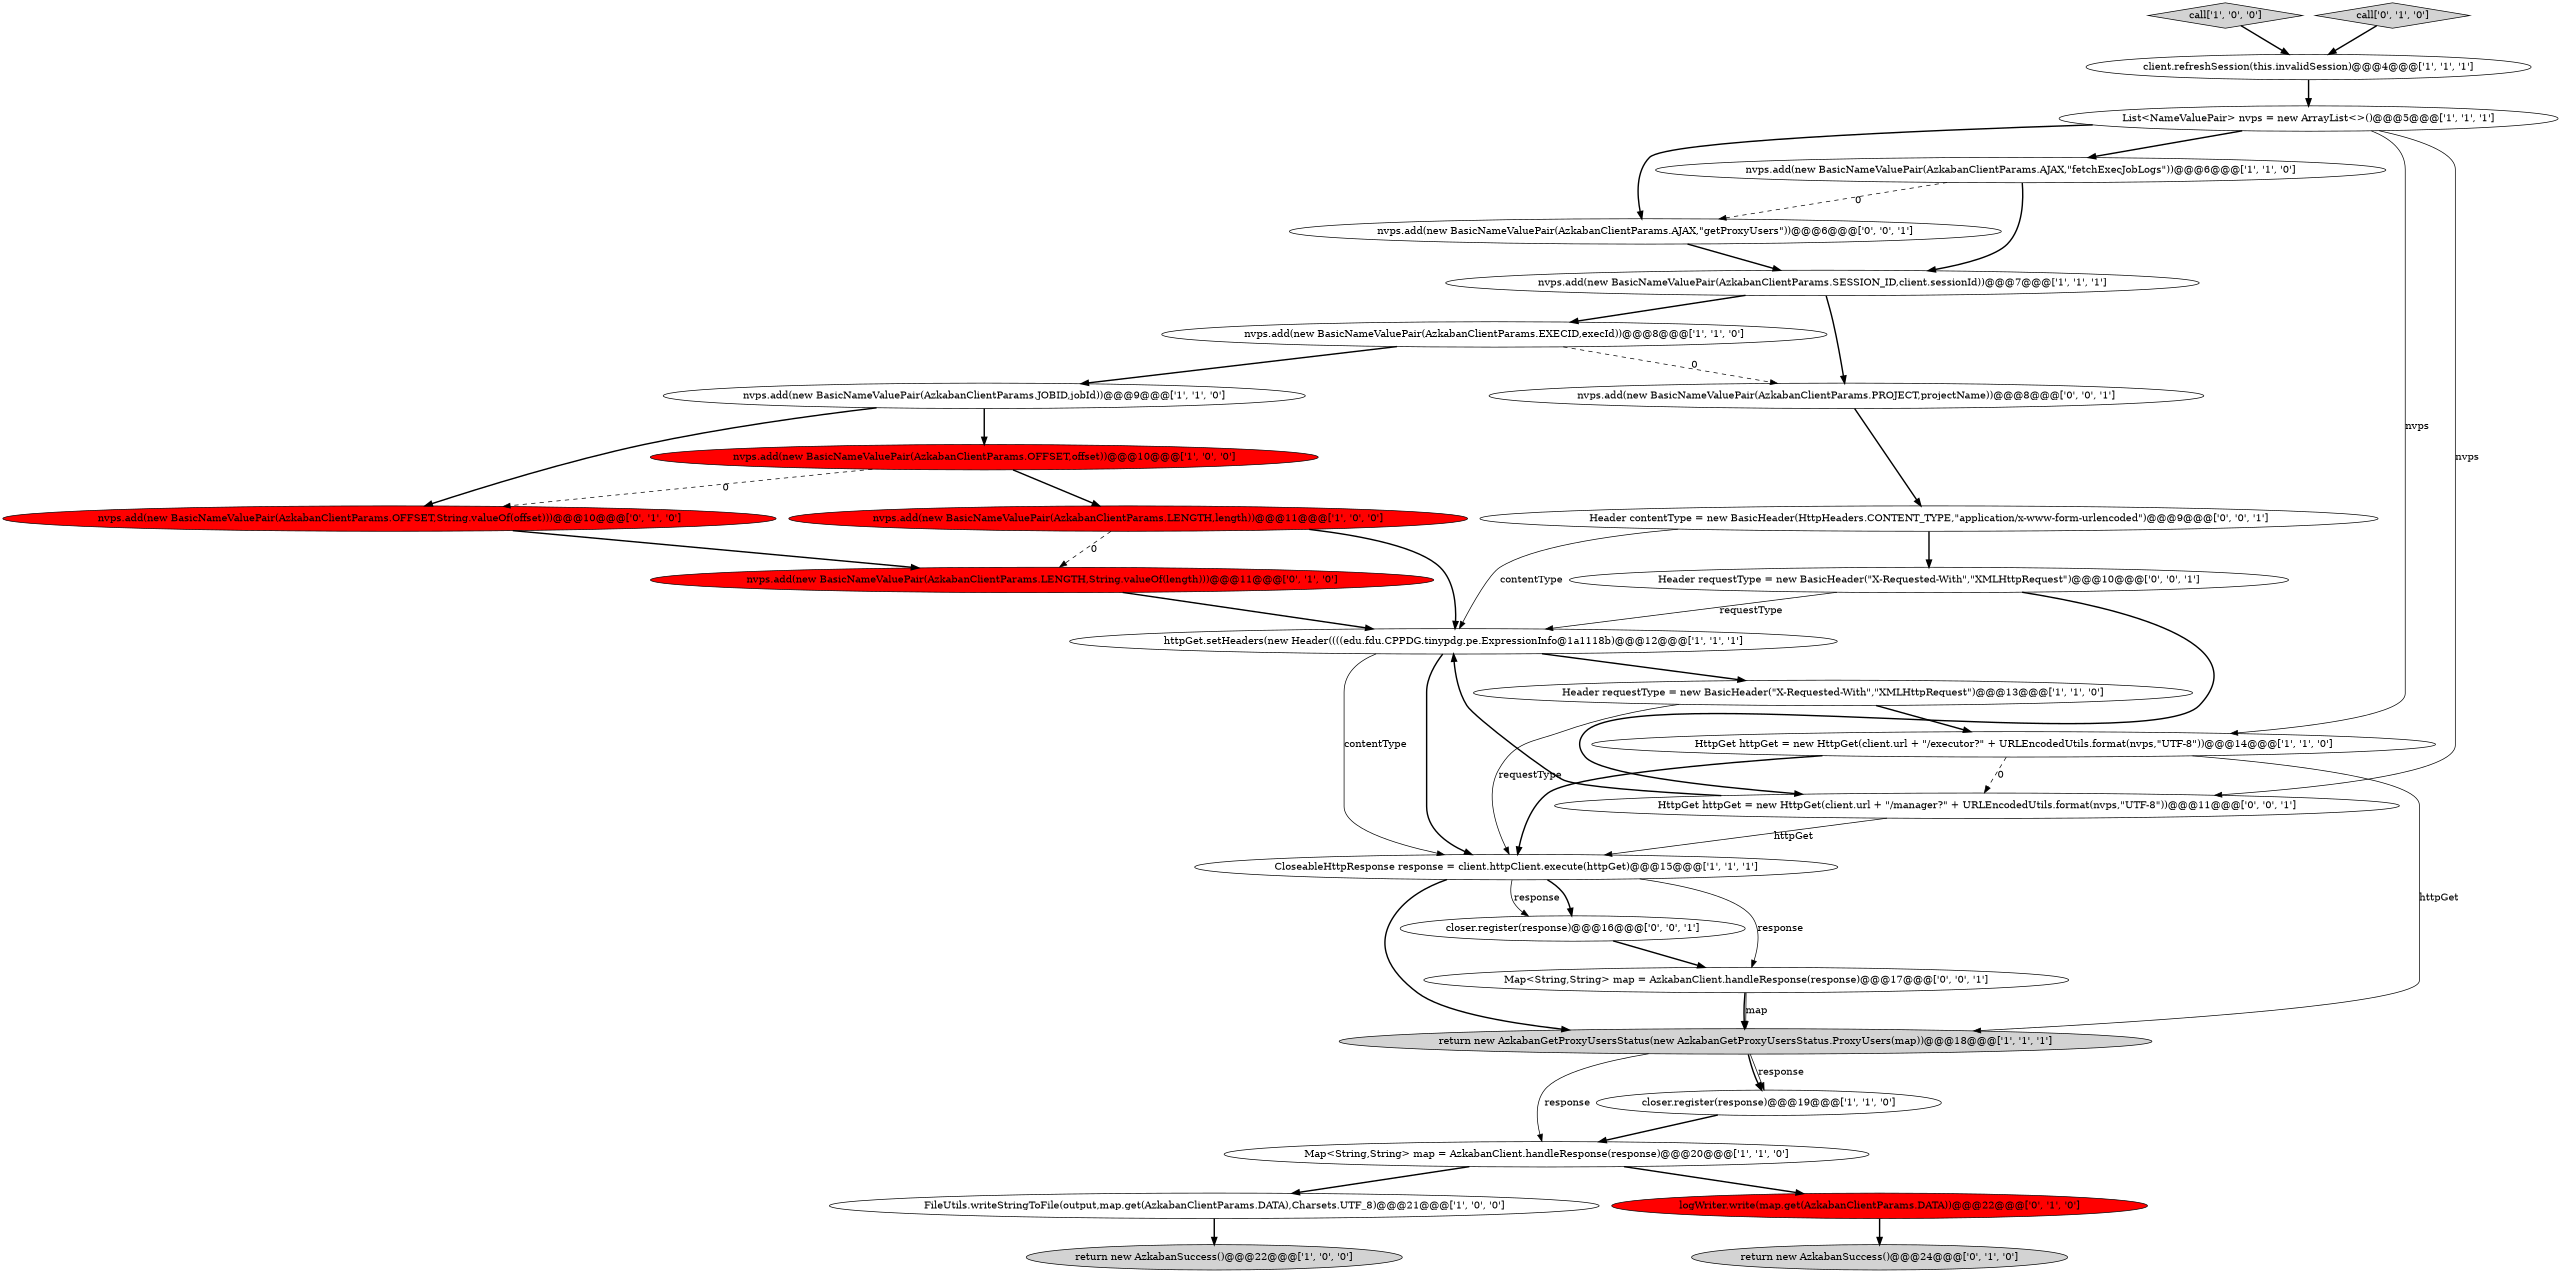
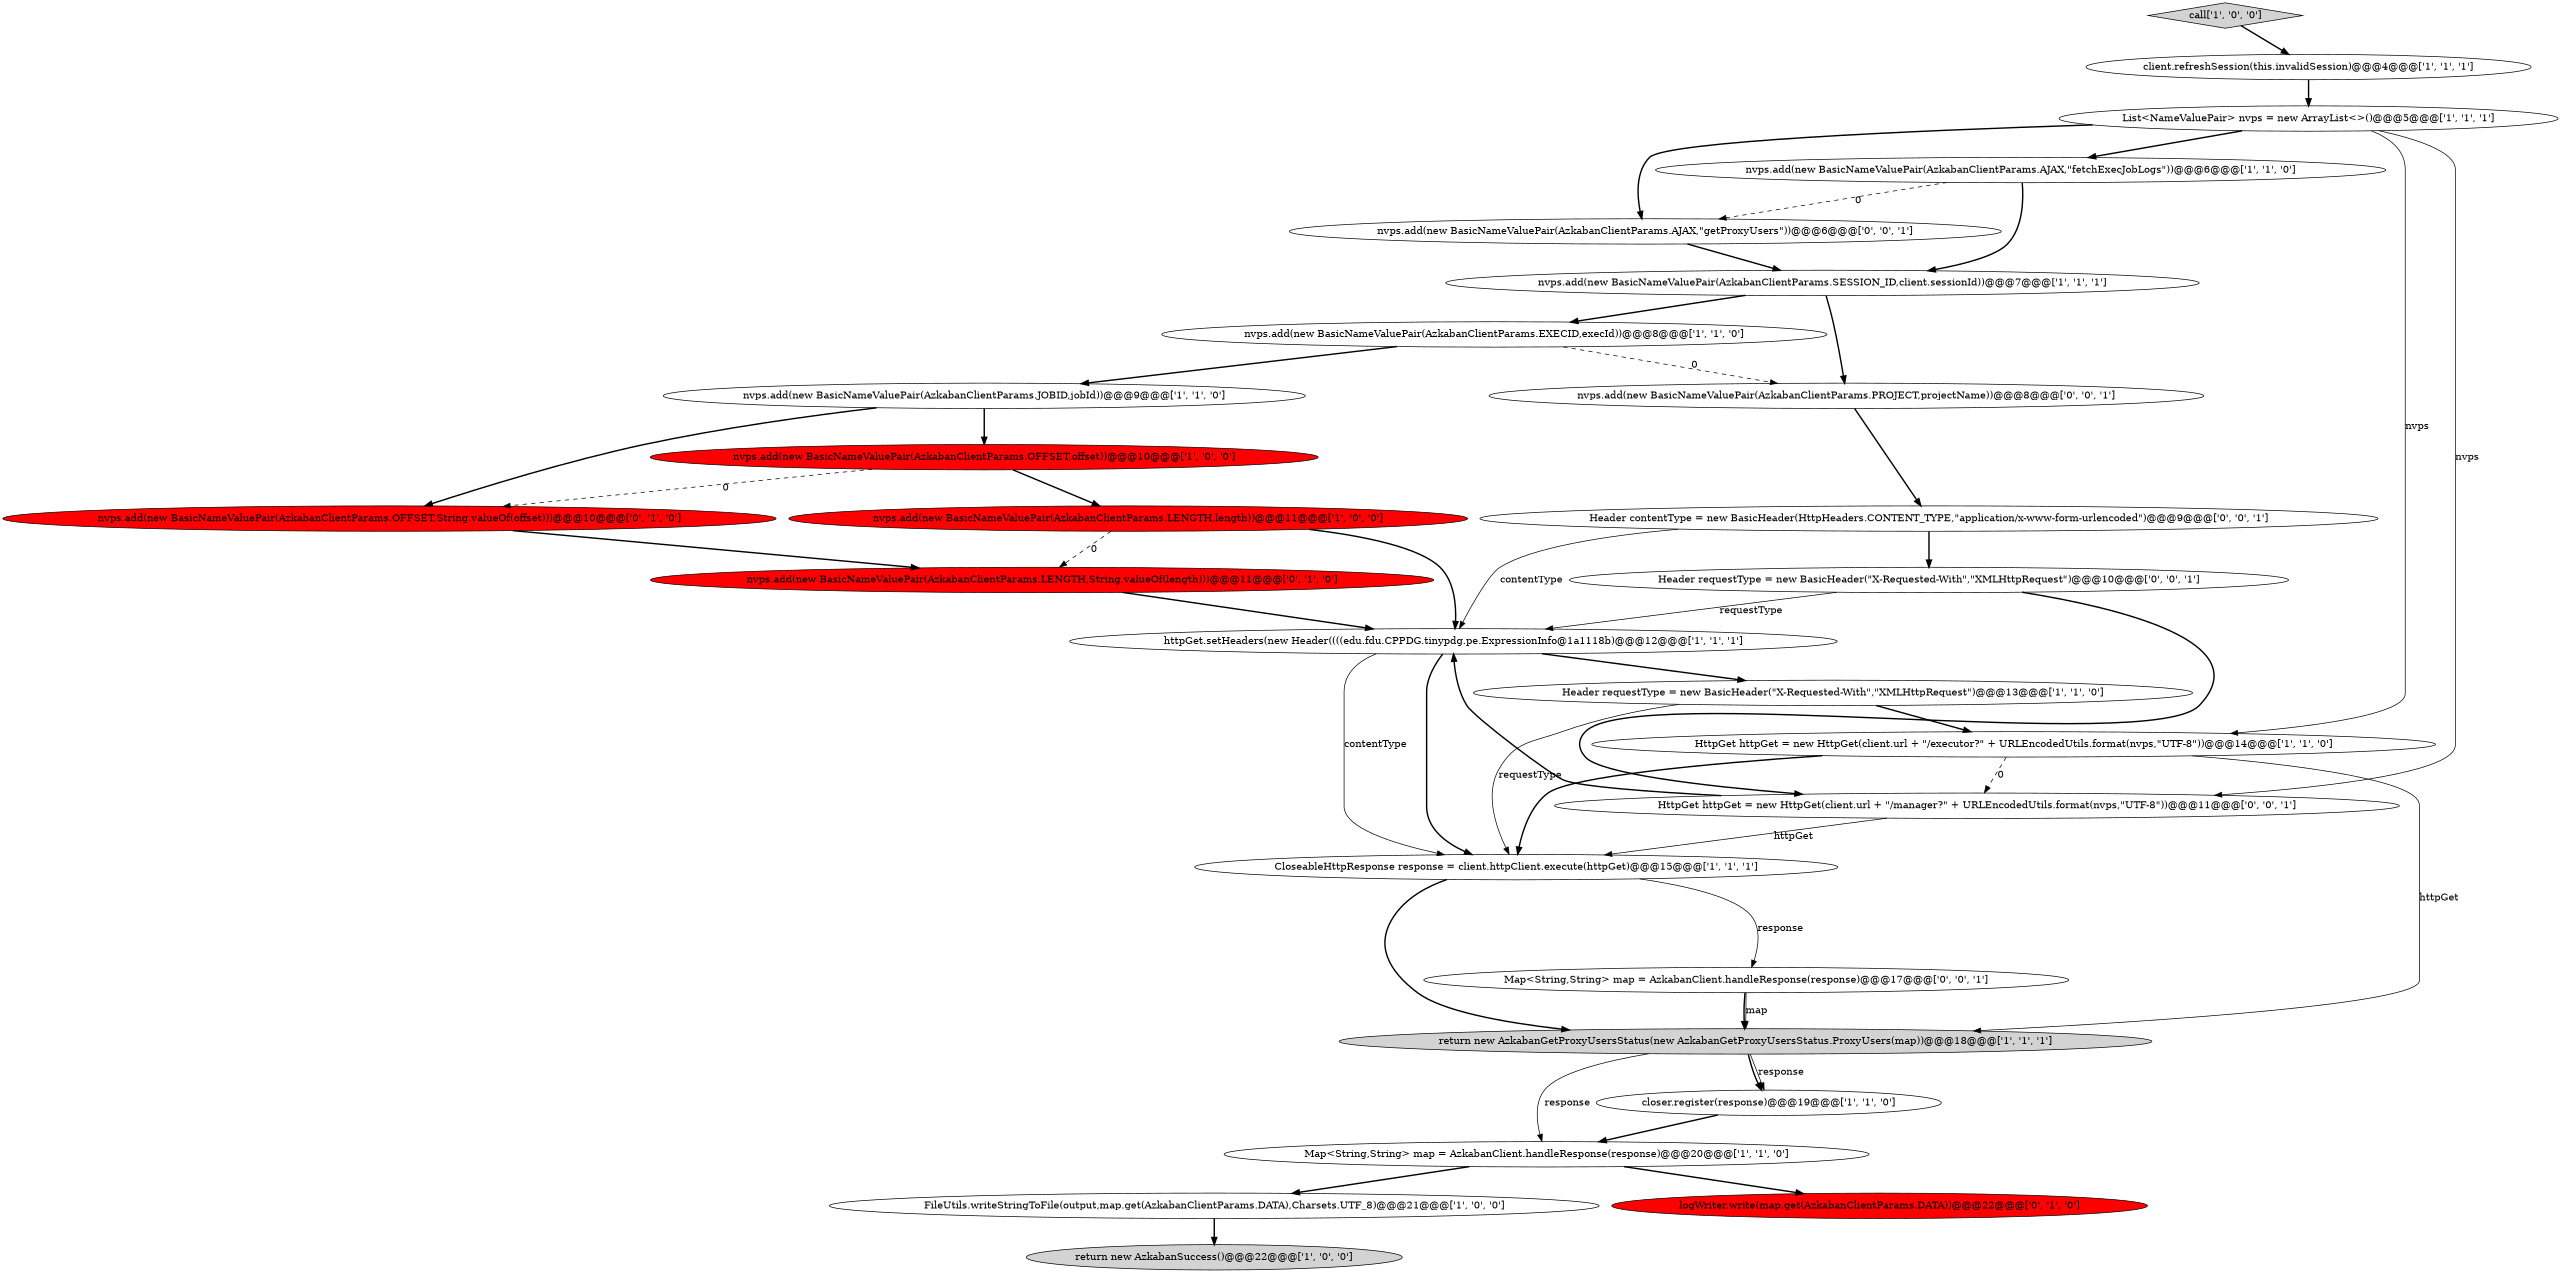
node "call['0', '1', '0']": removed
node "closer.register(response)@@@16@@@['0', '0', '1']": removed
node "return new AzkabanSuccess()@@@24@@@['0', '1', '0']": removed
